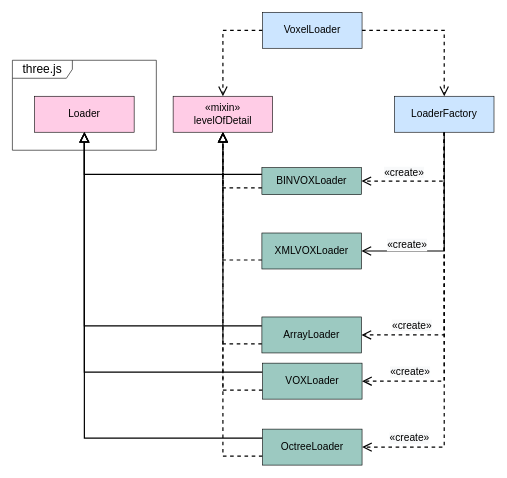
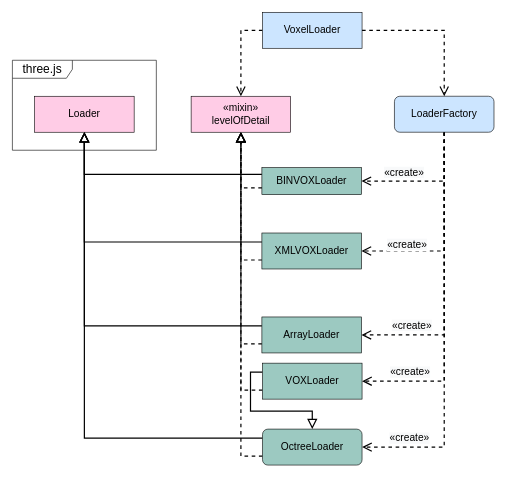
node "«mixin» levelOfDetail": moved (223, 114) -> (241, 114)
node "LoaderFactory": shape rectangle -> rounded rectangle
edge "XMLVOXLoader" -> "Loader": added
edge "LoaderFactory" -> "XMLVOXLoader": style solid -> dashed
edge "VOXLoader" -> "Loader": now "VOXLoader" -> "OctreeLoader"
node "OctreeLoader": shape rectangle -> rounded rectangle
